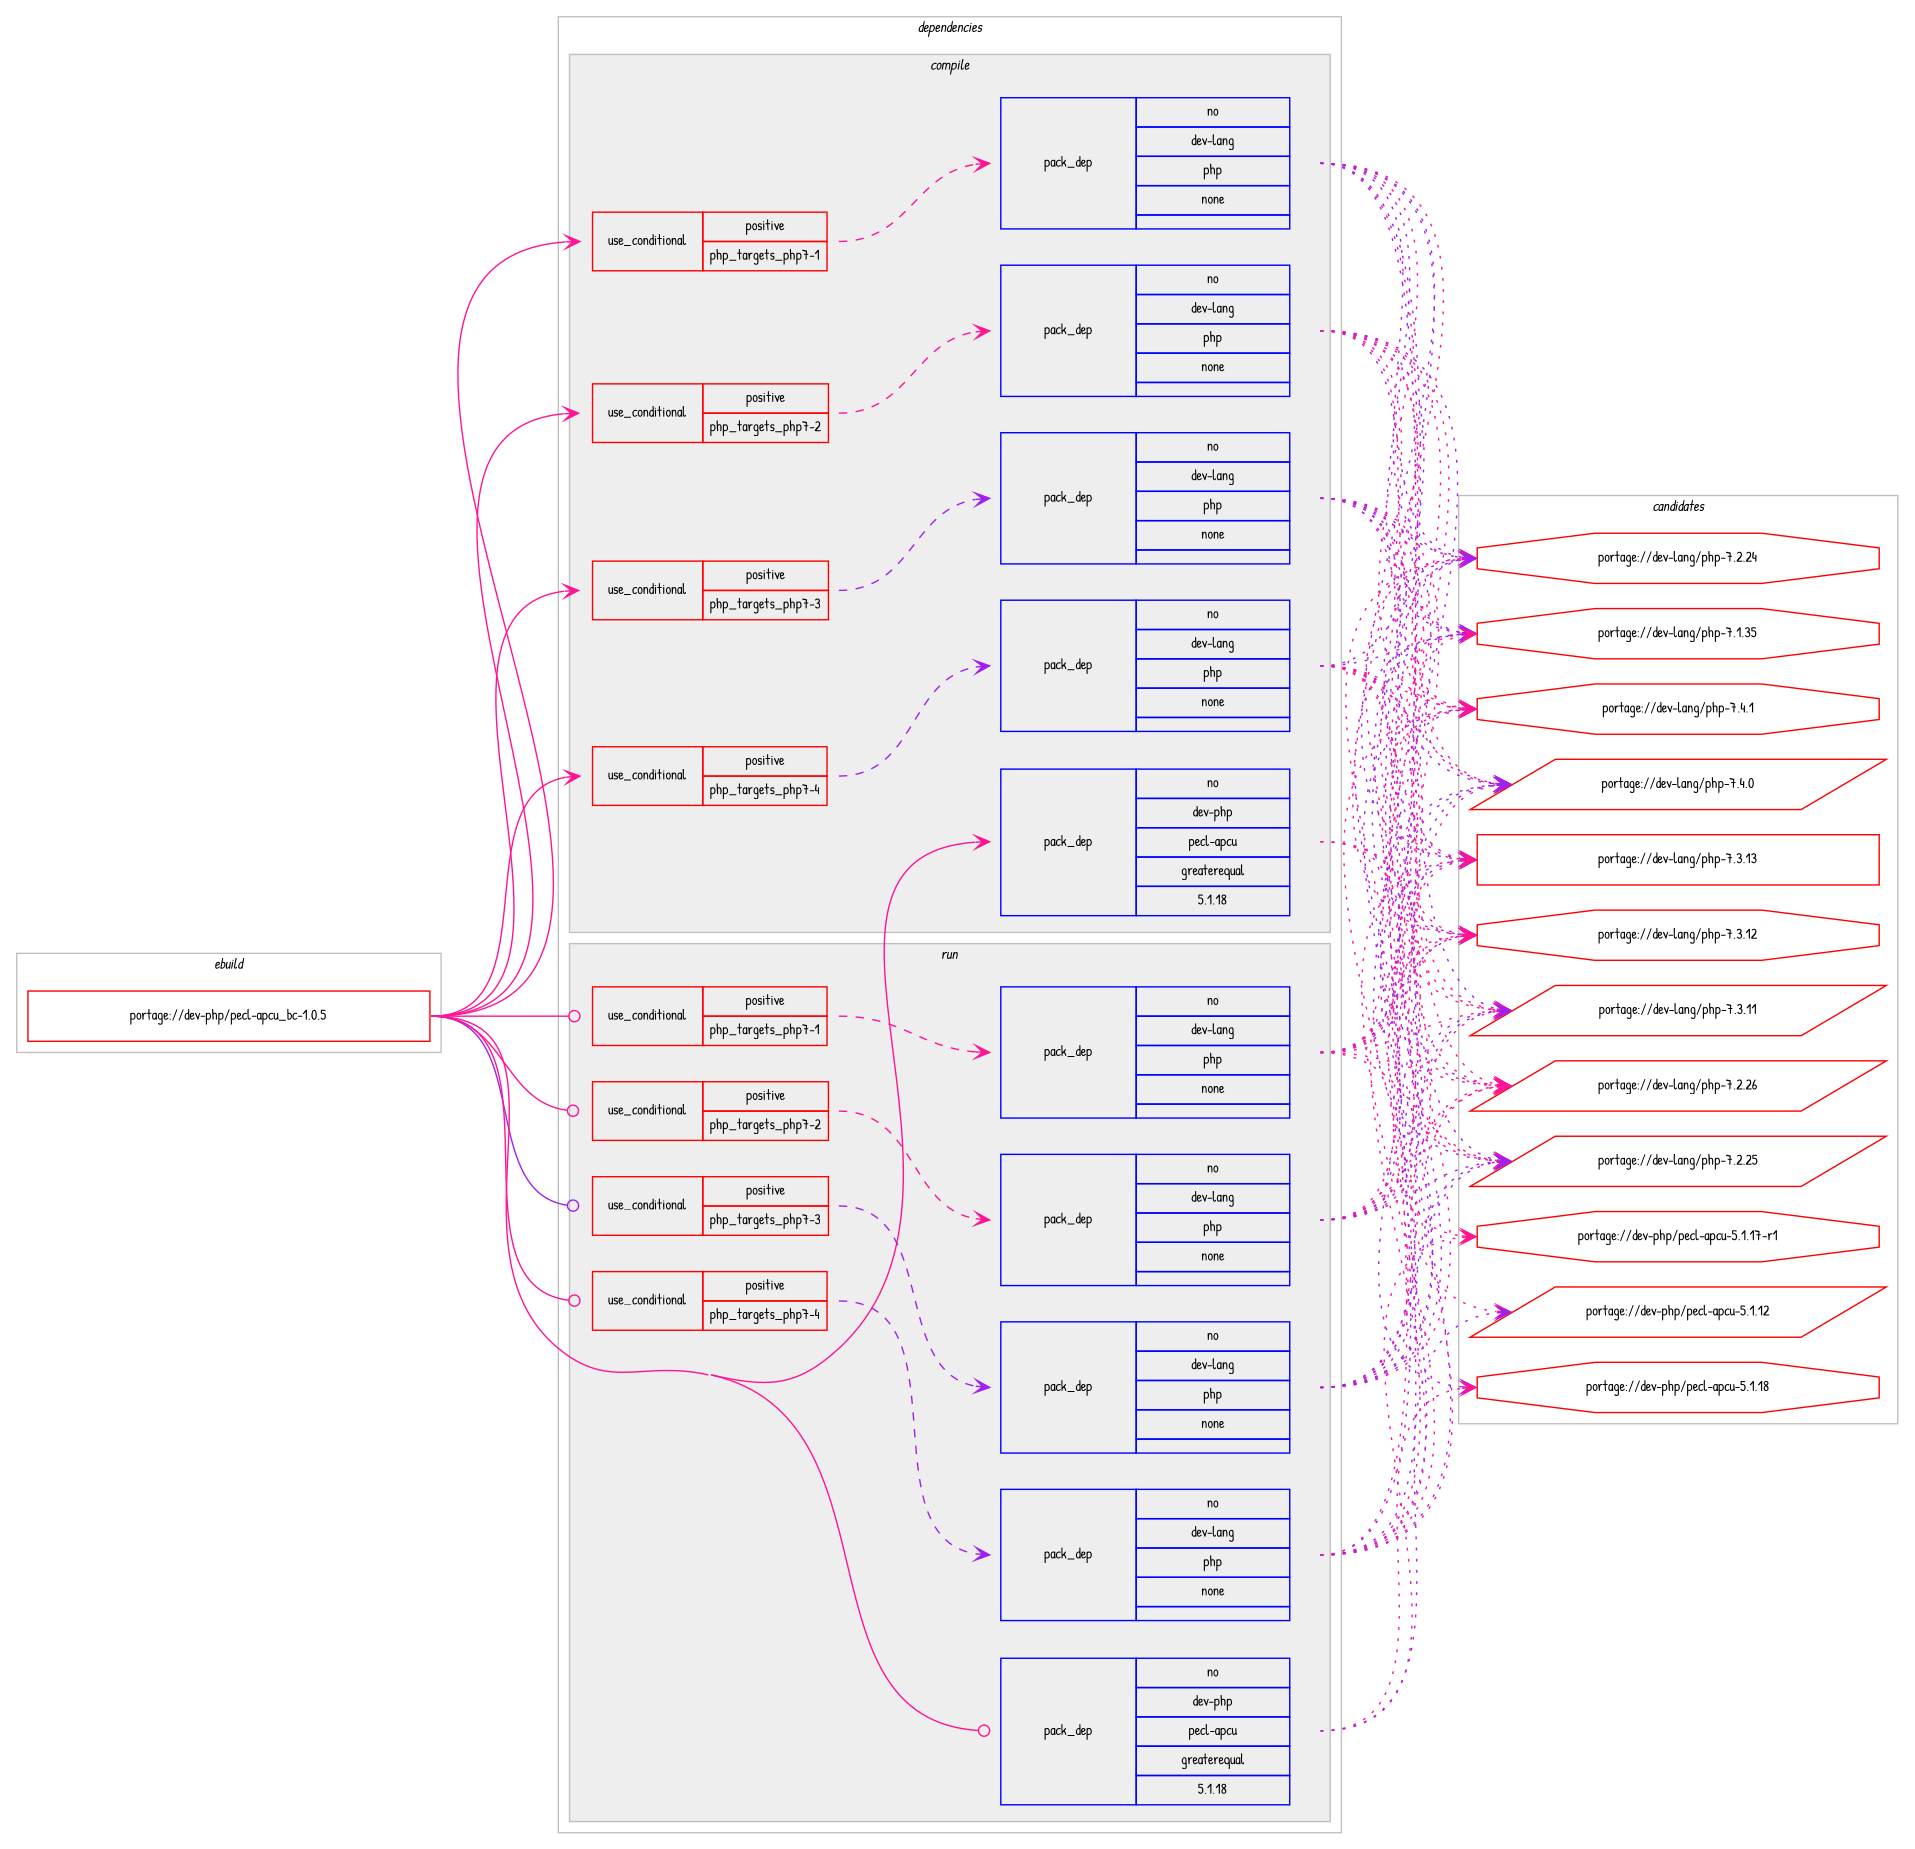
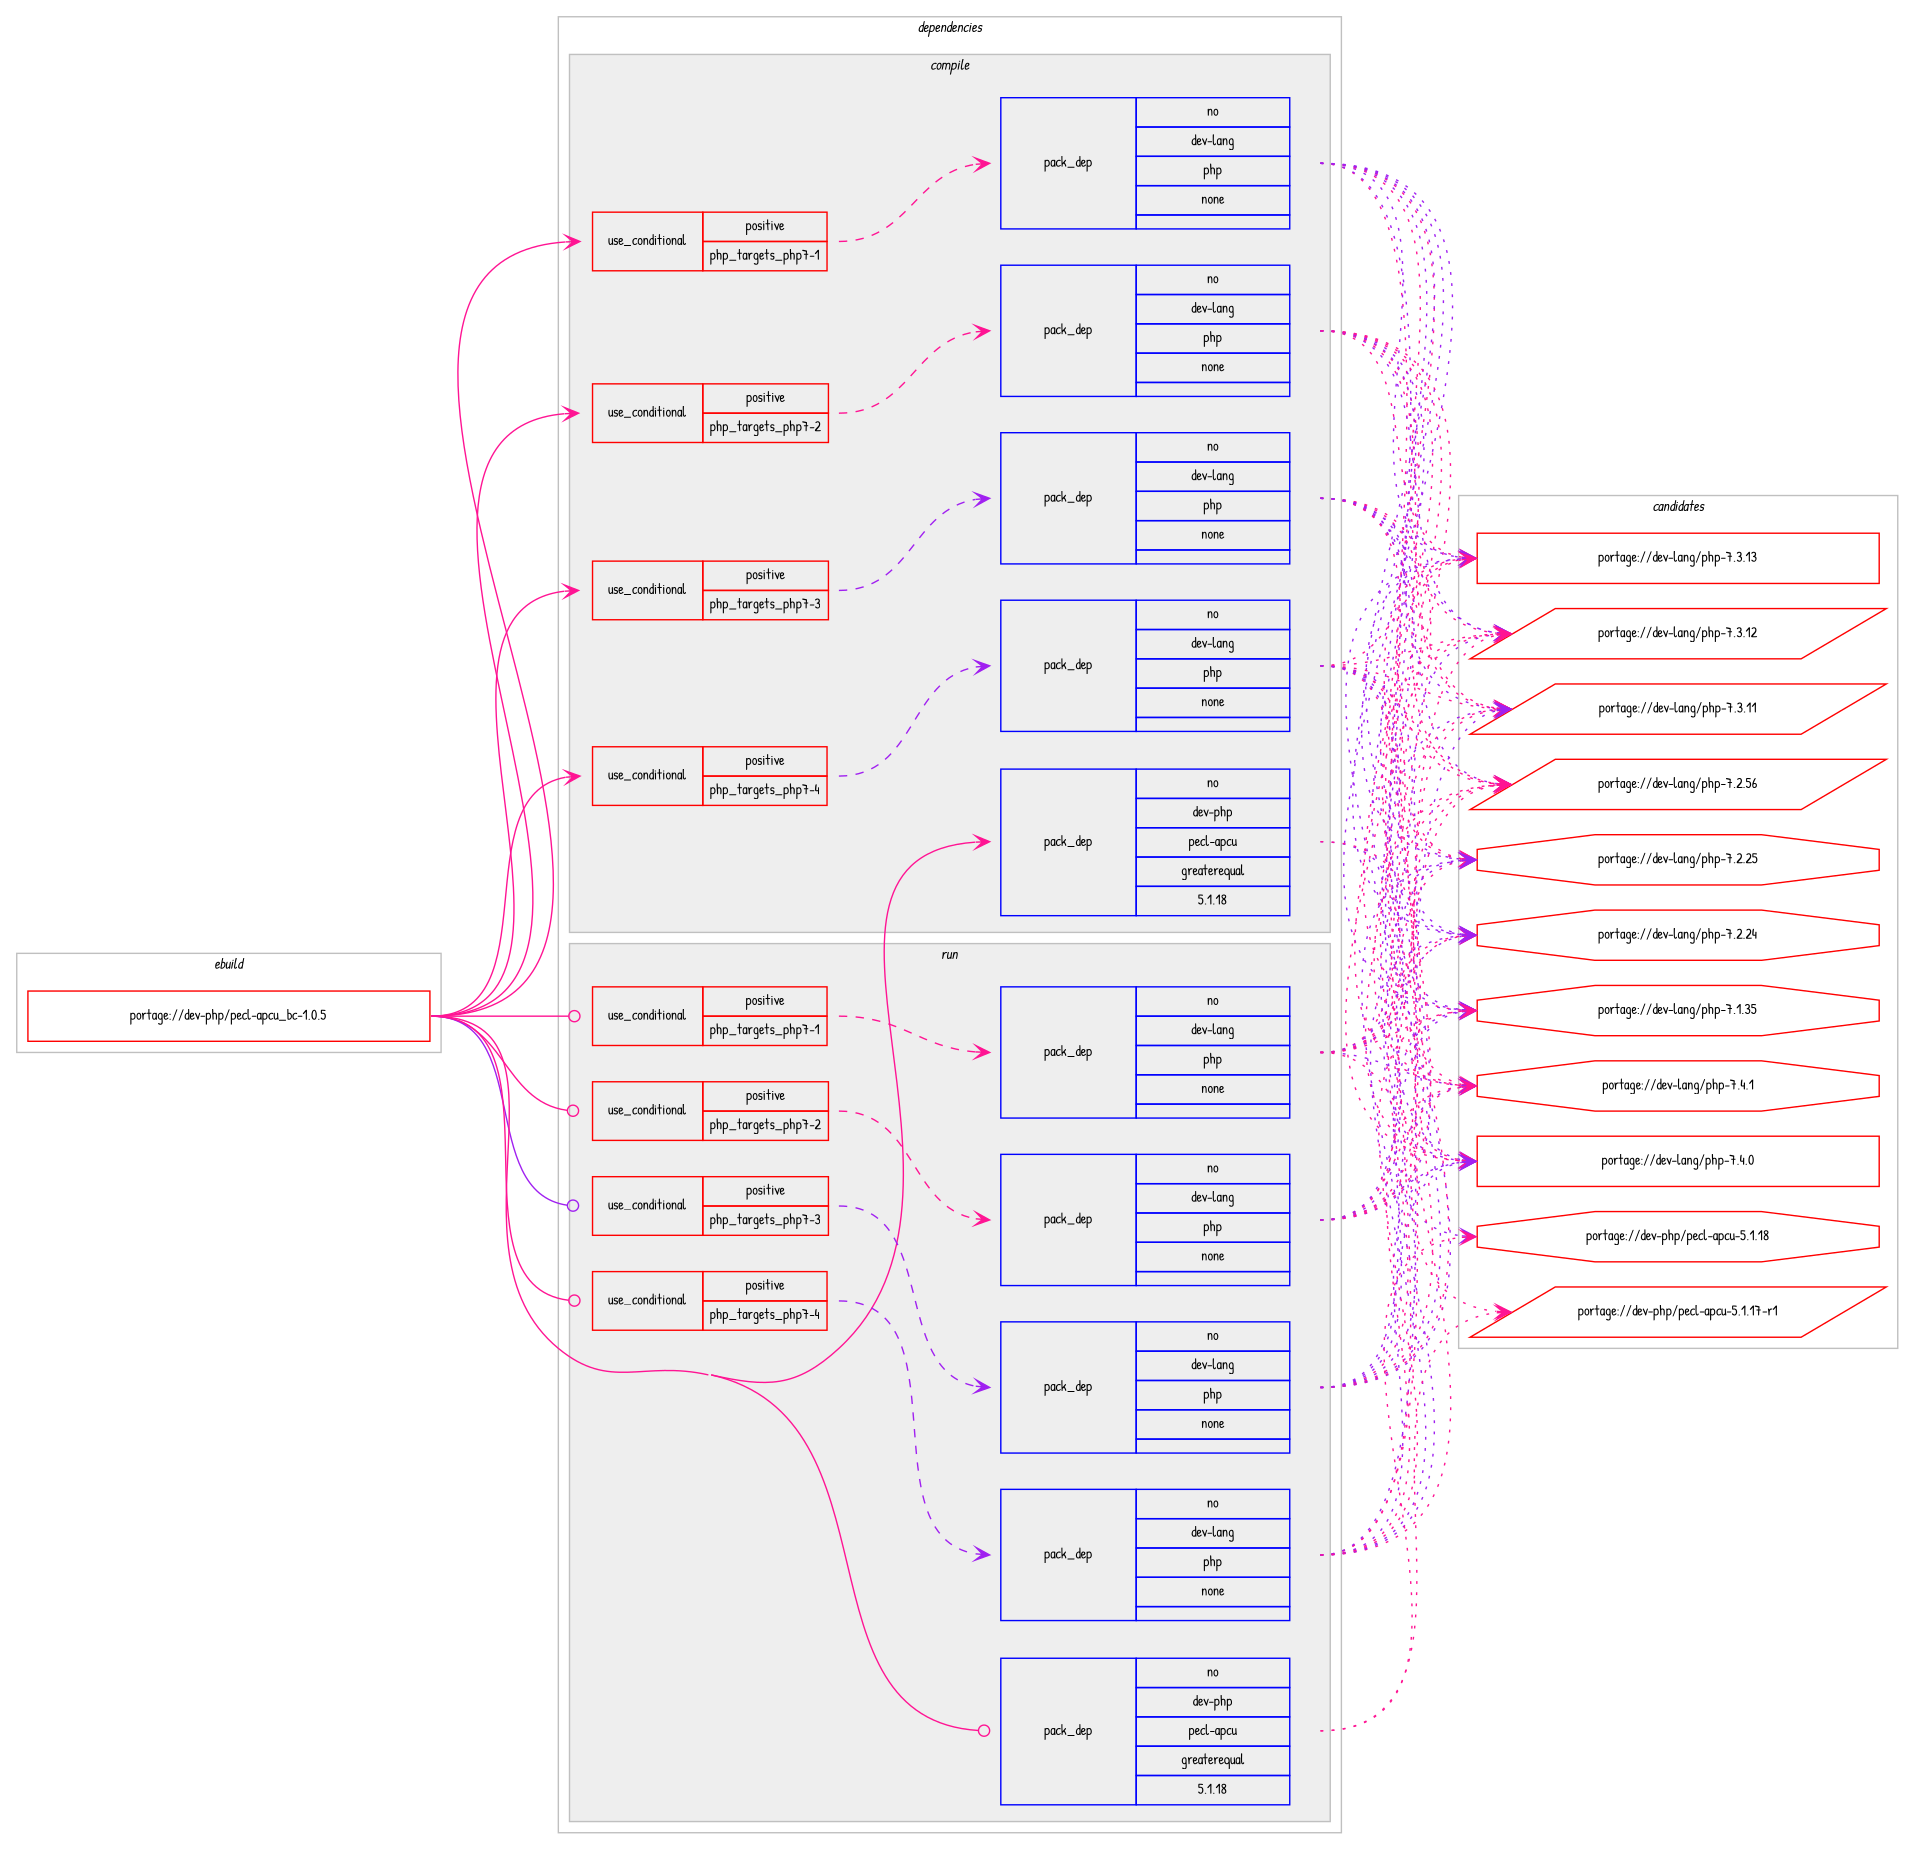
node "portage://dev-lang/php-7.4.0": shape parallelogram -> box
node "portage://dev-lang/php-7.3.12": shape octagon -> parallelogram
node "portage://dev-lang/php-7.2.26": label "portage://dev-lang/php-7.2.26" -> "portage://dev-lang/php-7.2.56"
node "portage://dev-lang/php-7.2.25": shape parallelogram -> octagon
node "portage://dev-php/pecl-apcu-5.1.17-r1": shape octagon -> parallelogram
node "portage://dev-php/pecl-apcu-5.1.12": removed
